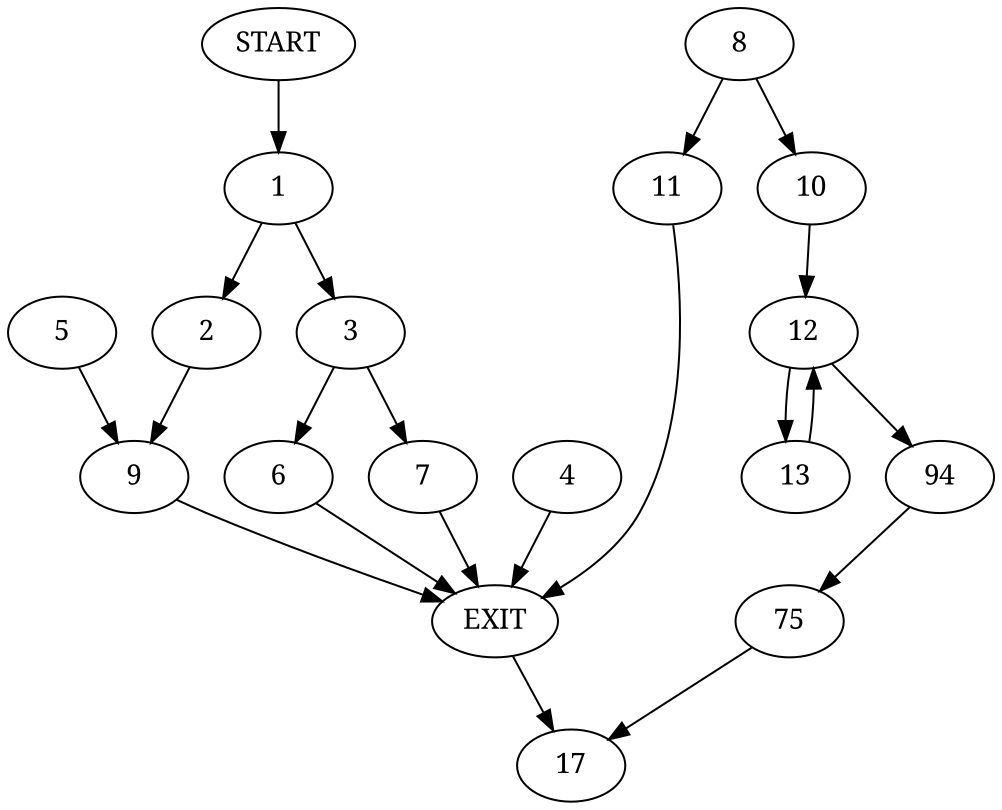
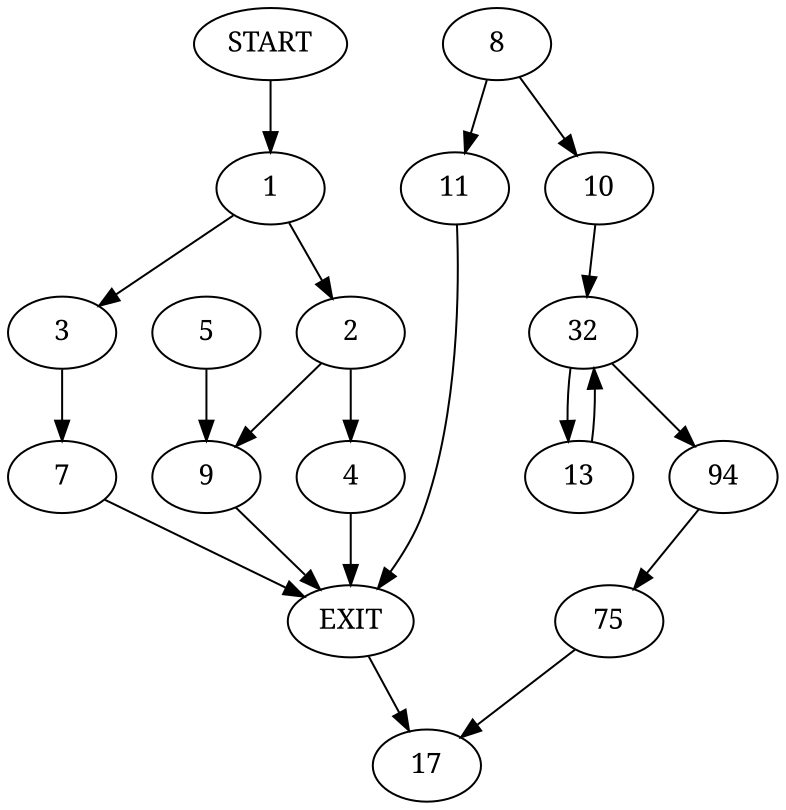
node "12": label "12" -> "32"
edge "2" -> "4": added
node "6": removed
